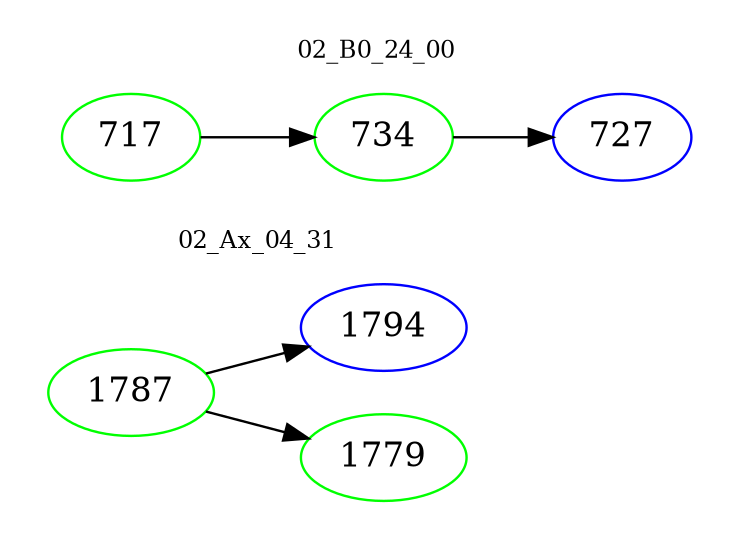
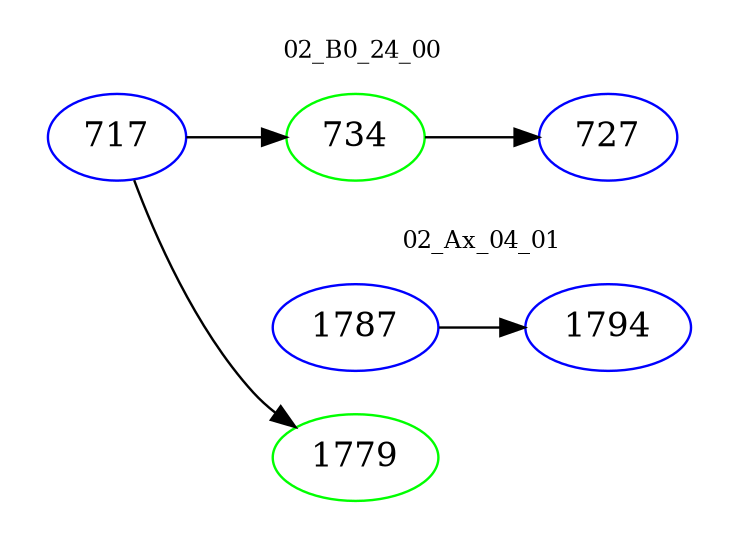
node "717": color green -> blue
cluster "02_Ax_04_31": label "02_Ax_04_31" -> "02_Ax_04_01"
node "1787": color green -> blue
edge "1787" -> "1779": now "717" -> "1779"
